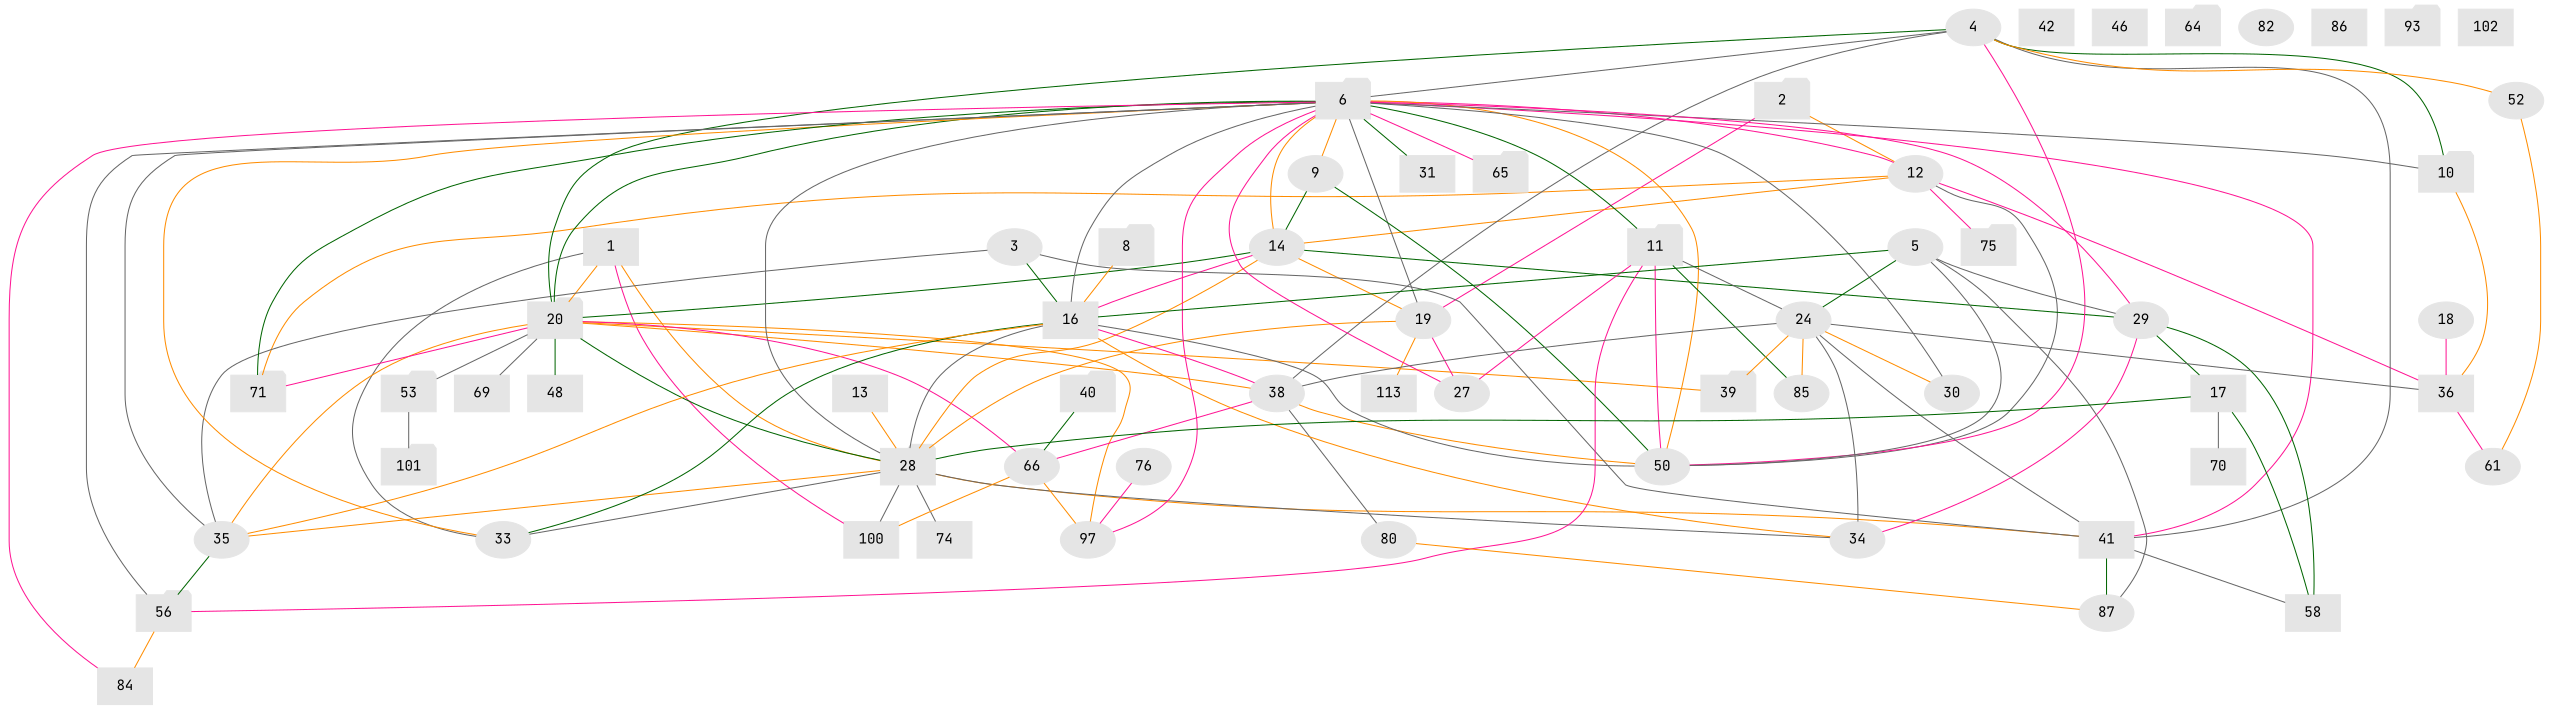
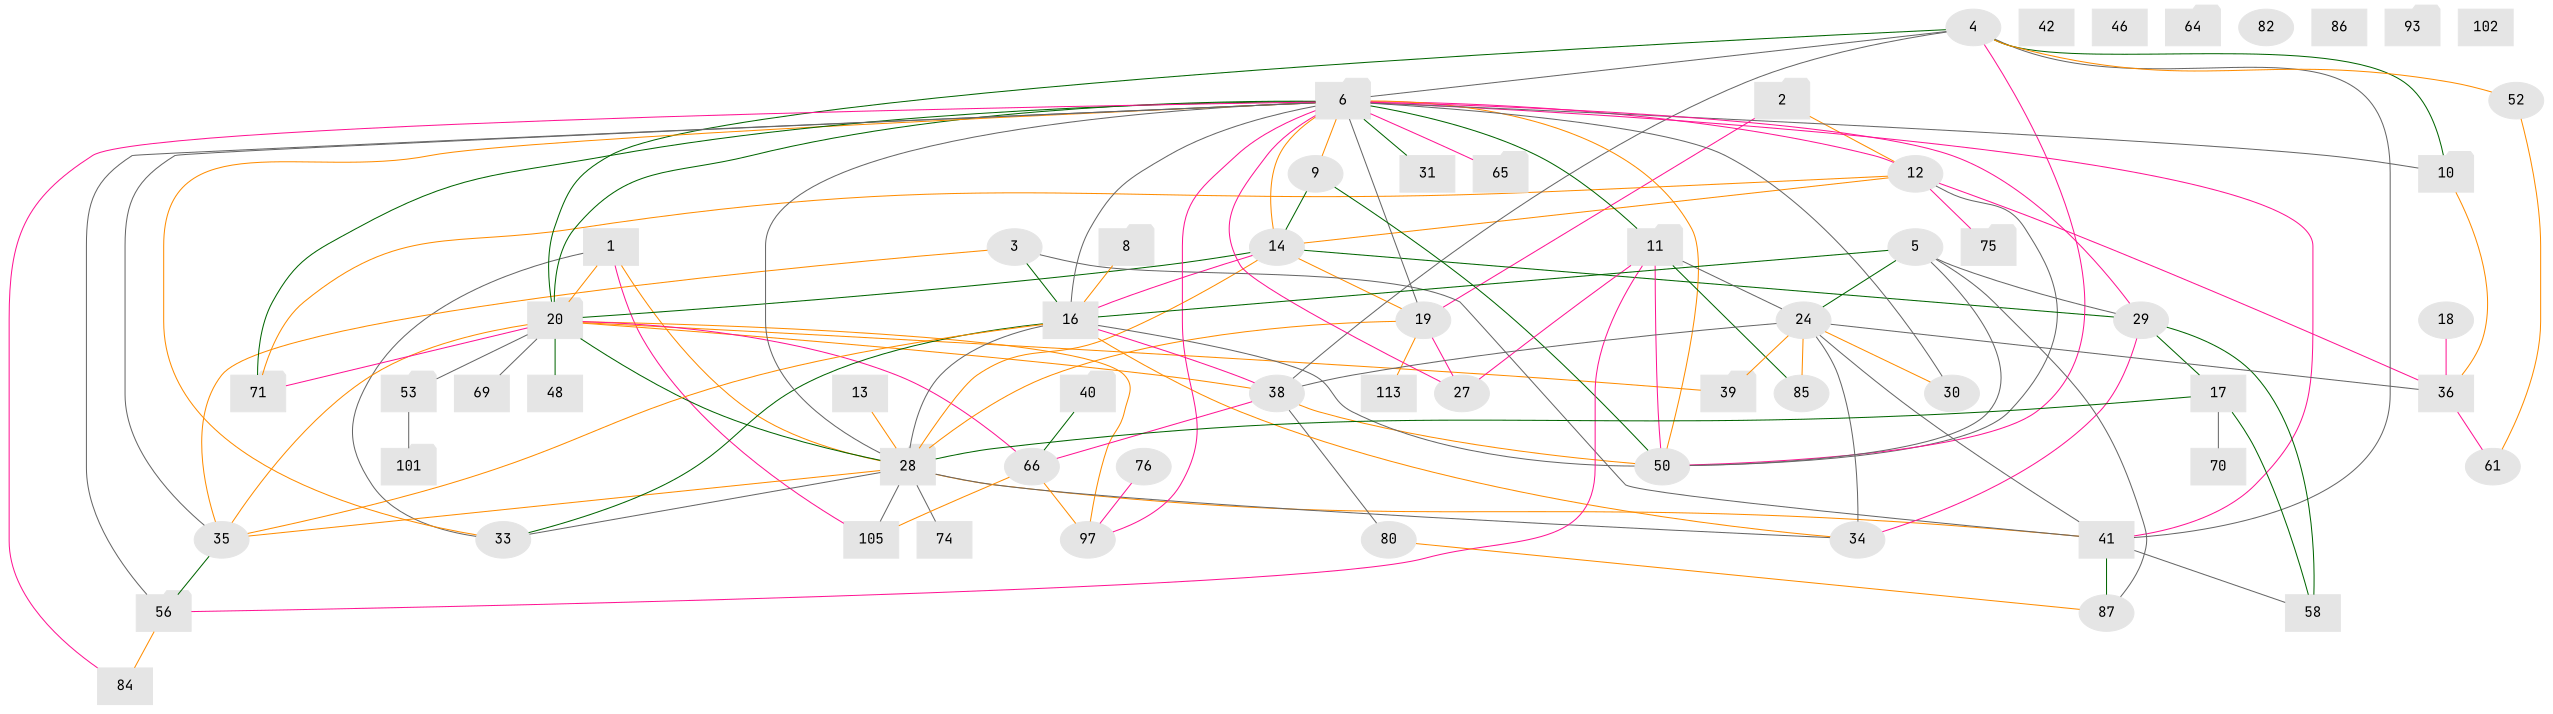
edge "3" -- "35": color gray40 -> darkorange
node "100": label "100" -> "105"
